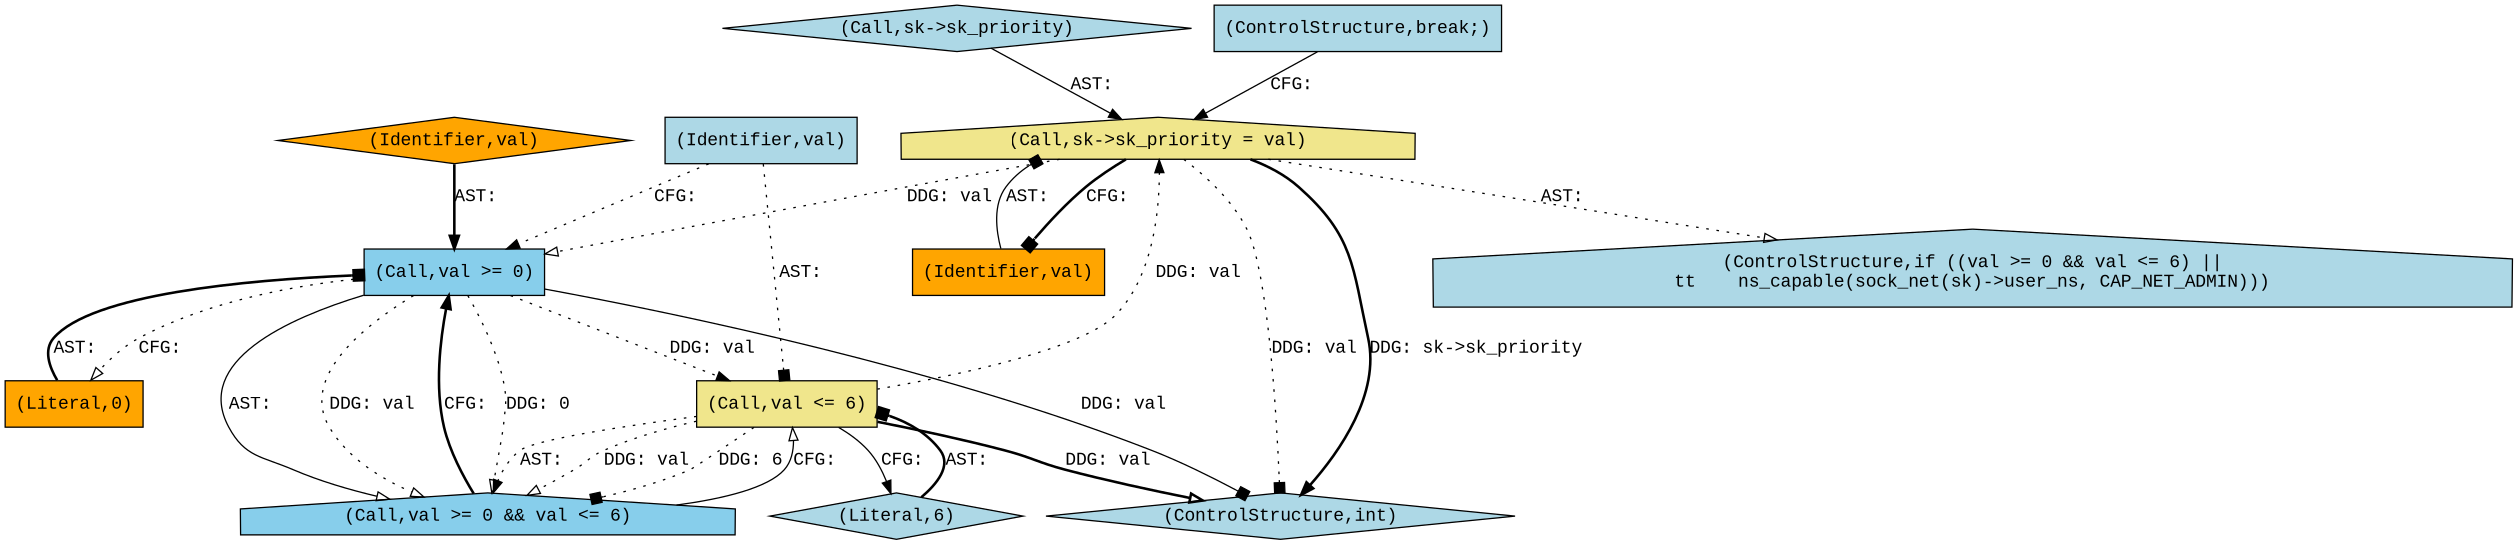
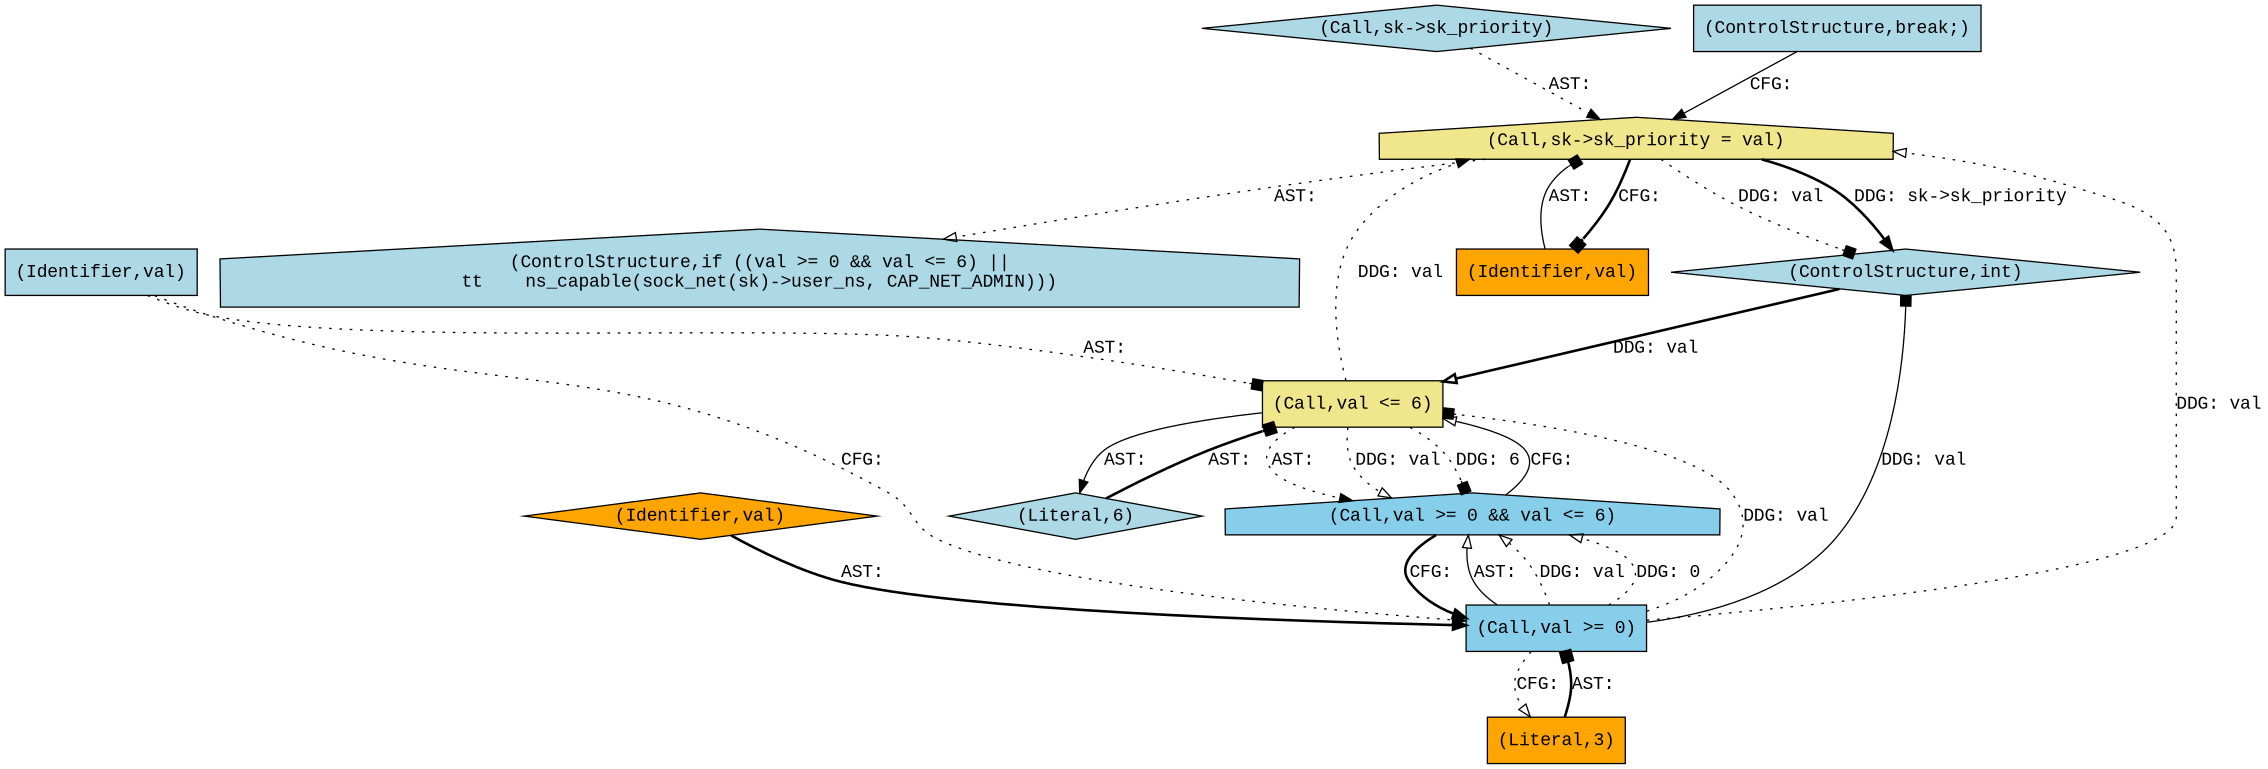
edge "(Call,sk->sk_priority)" -> "(Call,sk->sk_priority = val)": style solid -> dotted
edge "(Call,sk->sk_priority = val)" -> "(Call,val >= 0)": reversed
edge "(Call,val >= 0)" -> "(Call,val <= 6)": arrowhead normal -> box
node "(Literal,0)": label "(Literal,0)" -> "(Literal,3)"
edge "(Call,val <= 6)" -> "(Literal,6)": label "CFG: " -> "AST: "
edge "(Call,val <= 6)" -> "(ControlStructure,int)": reversed
